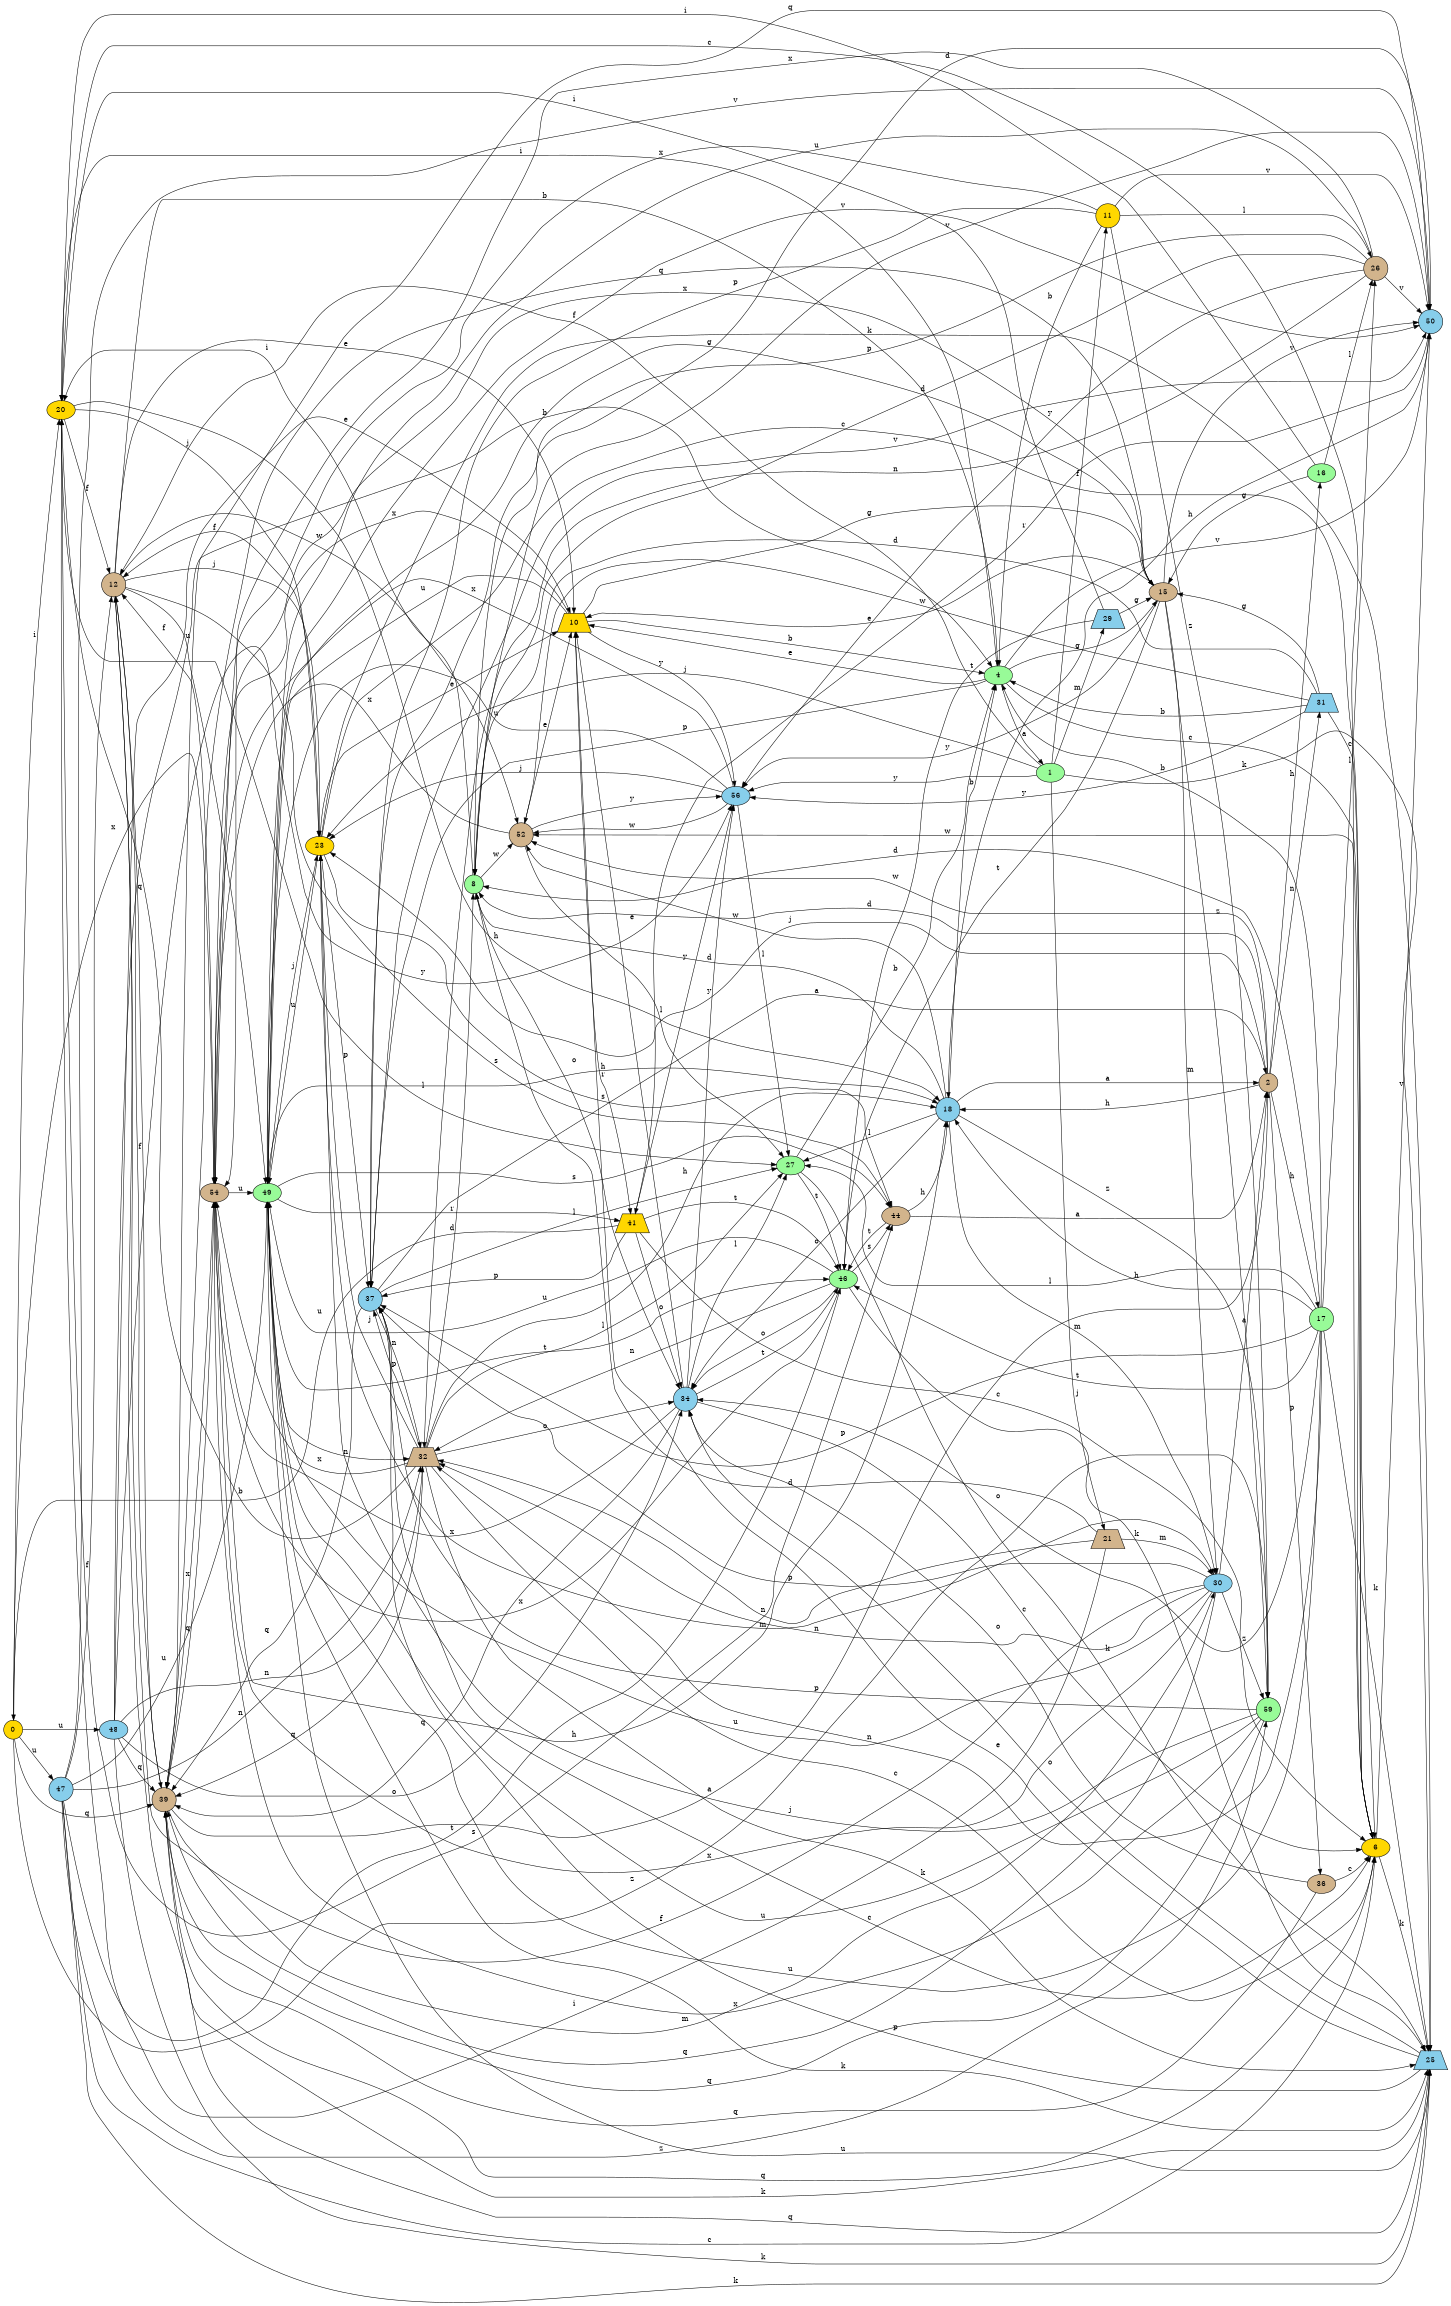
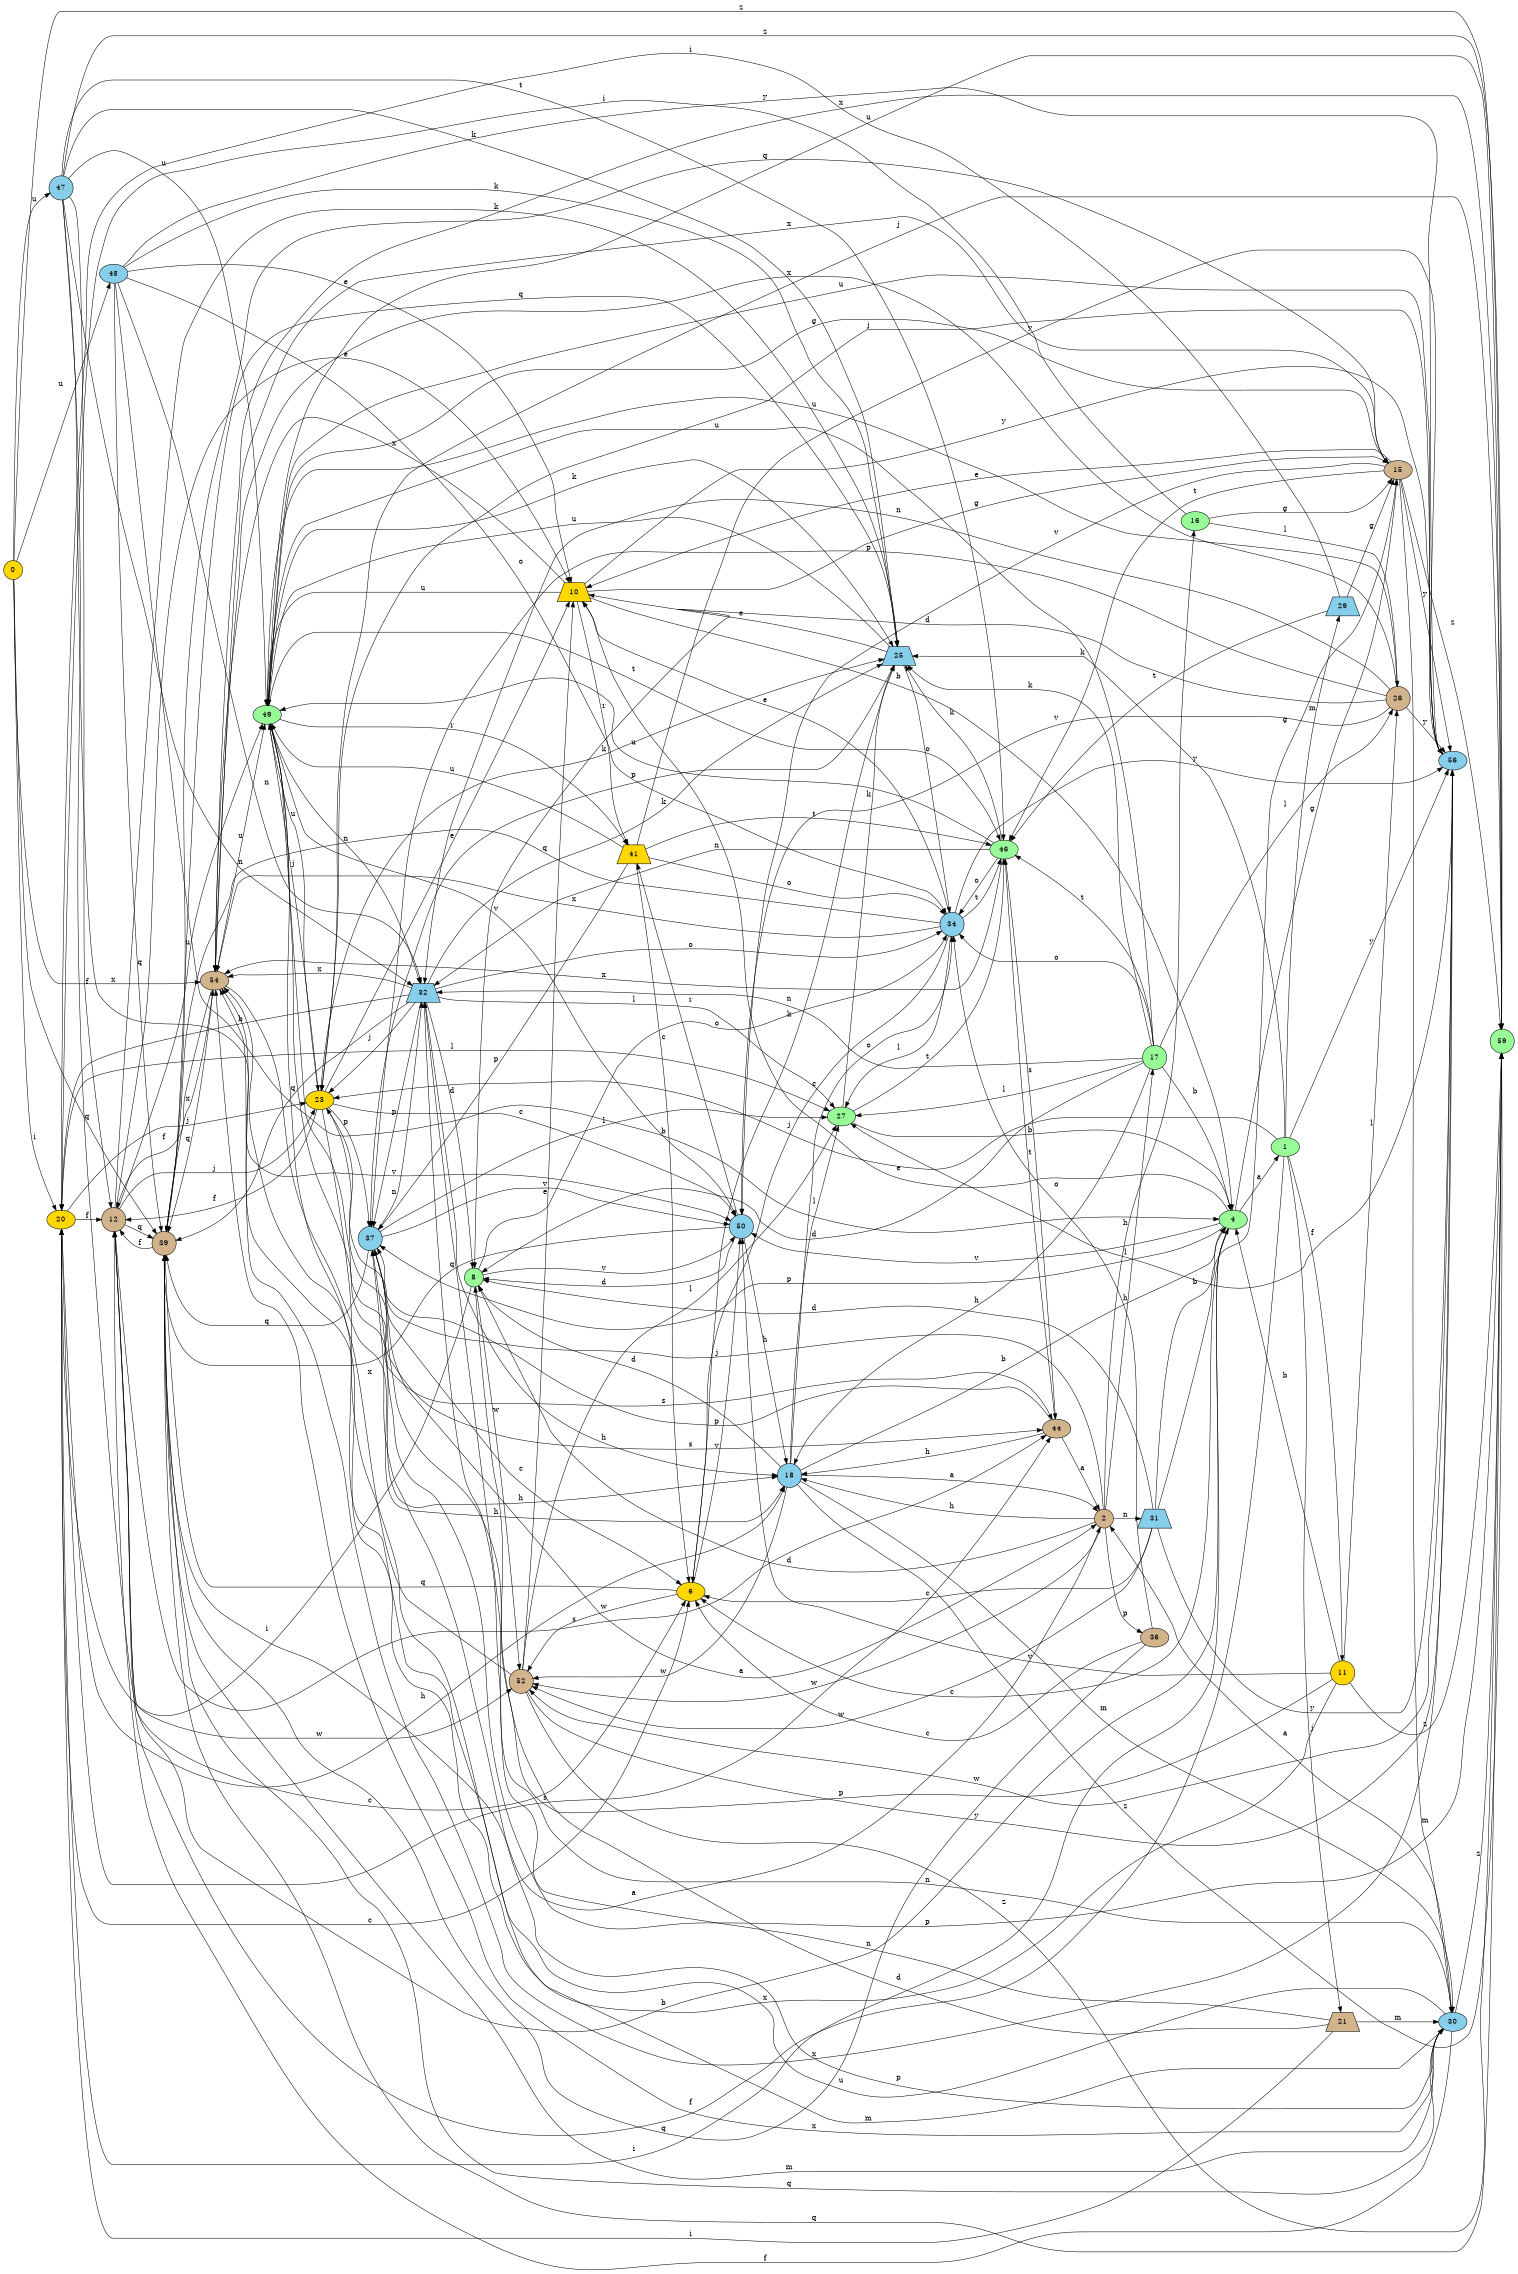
edge "23" -> "6": now "23" -> "50"
edge "17" -> "37": now "44" -> "37"
edge "41" -> "0": now "41" -> "49"
node "32": fillcolor tan -> skyblue
edge "32" -> "6": removed, label "c"
edge "52" -> "59": added, label "z"
